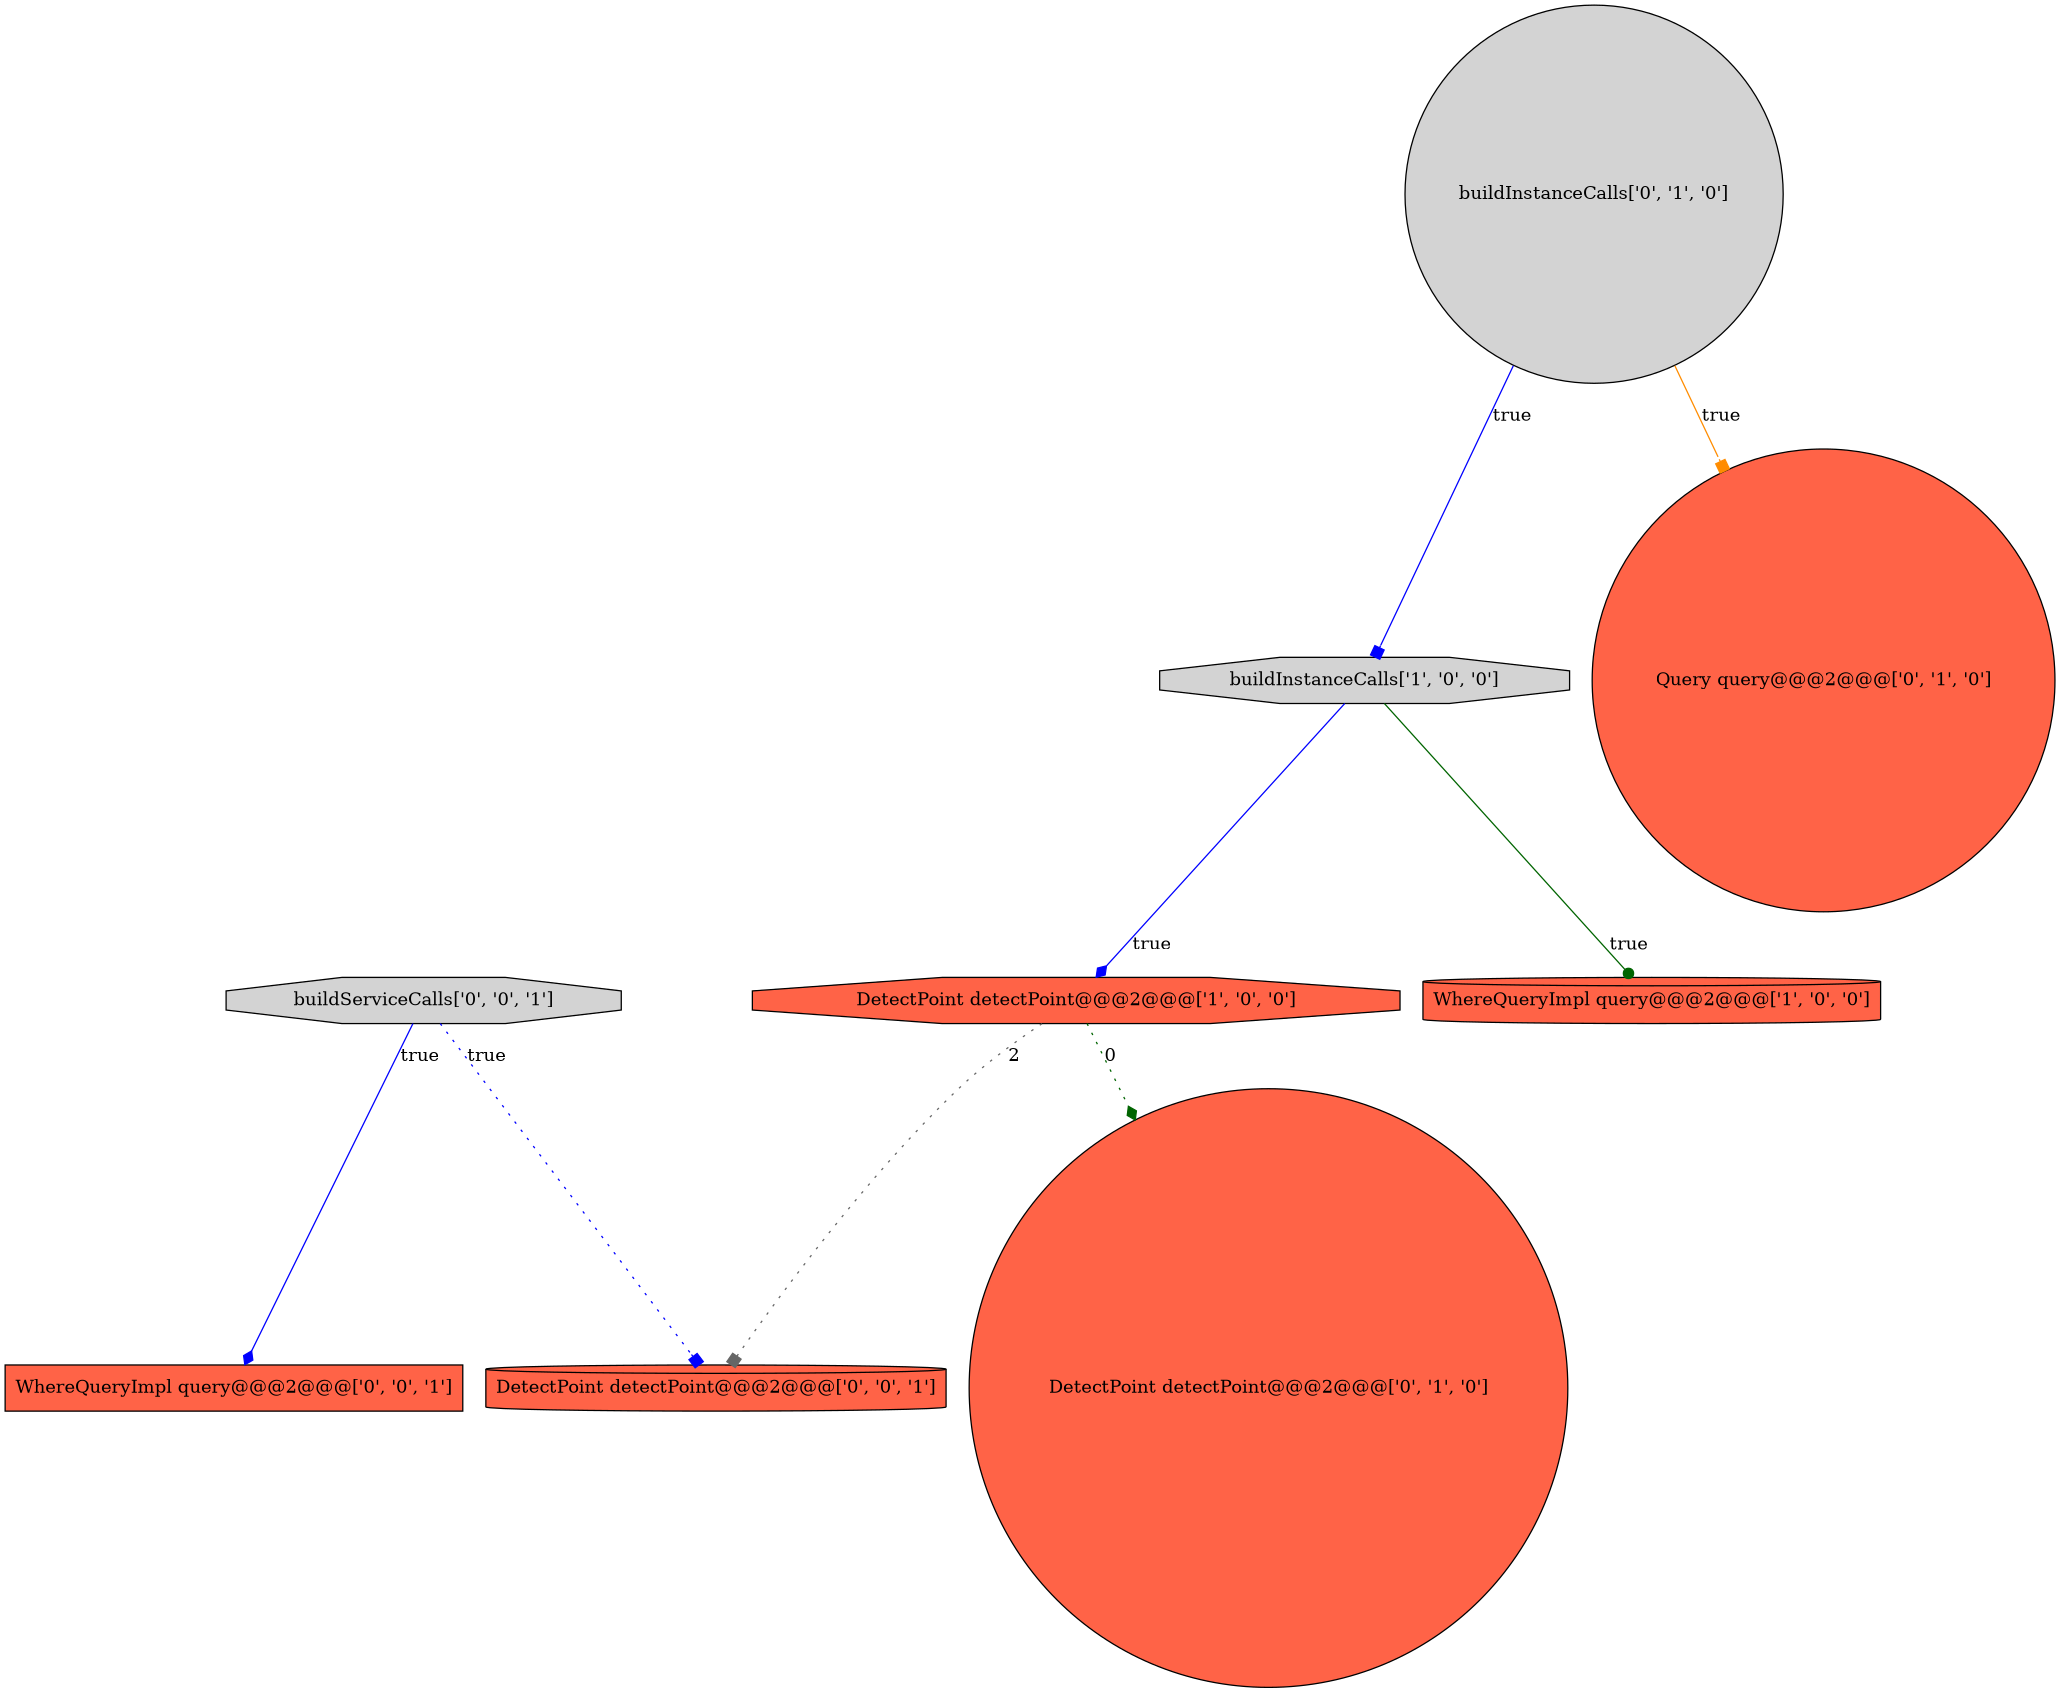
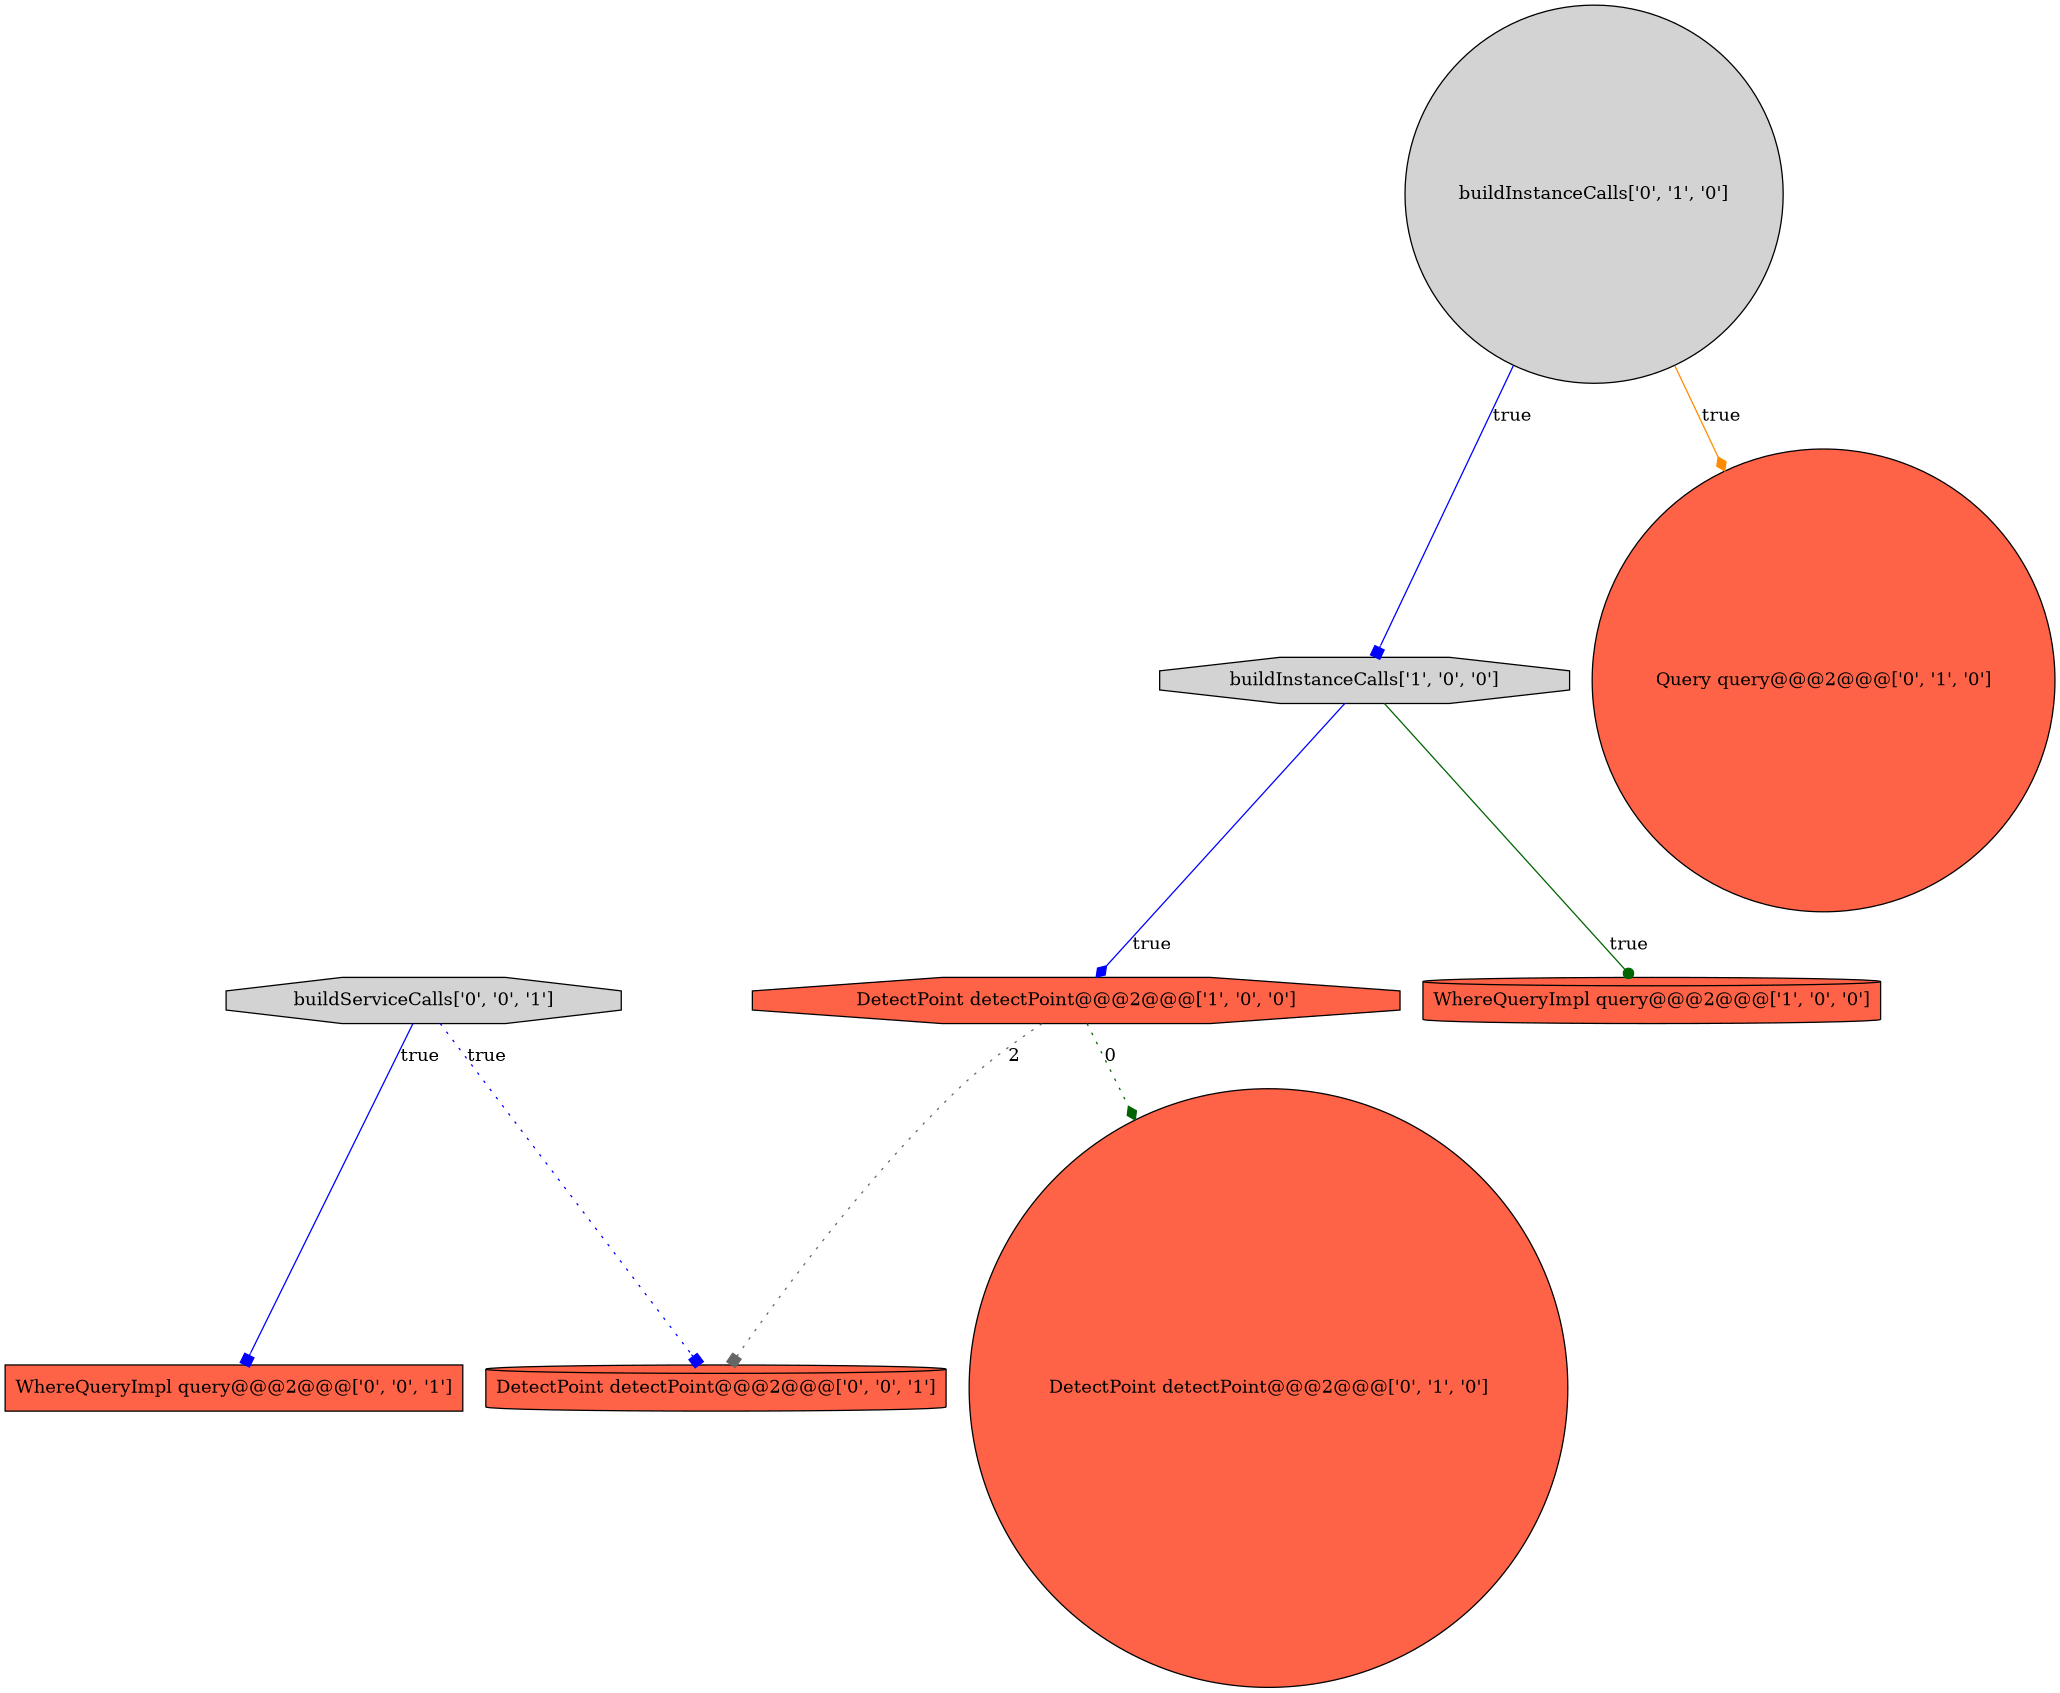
edge "buildInstanceCalls['0', '1', '0']" -> "Query query@@@2@@@['0', '1', '0']": arrowhead box -> diamond
edge "buildServiceCalls['0', '0', '1']" -> "WhereQueryImpl query@@@2@@@['0', '0', '1']": arrowhead diamond -> box
